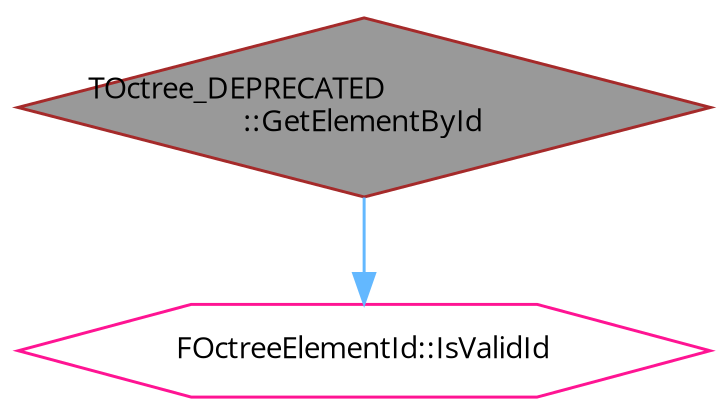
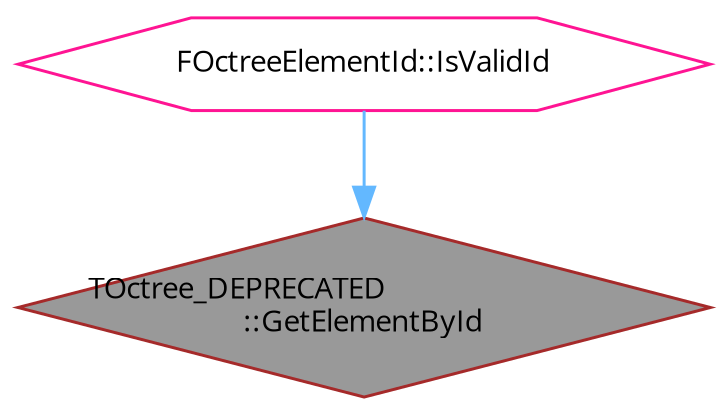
edge "TOctree_DEPRECATED ::GetElementById" -> "FOctreeElementId::IsValidId": reversed
